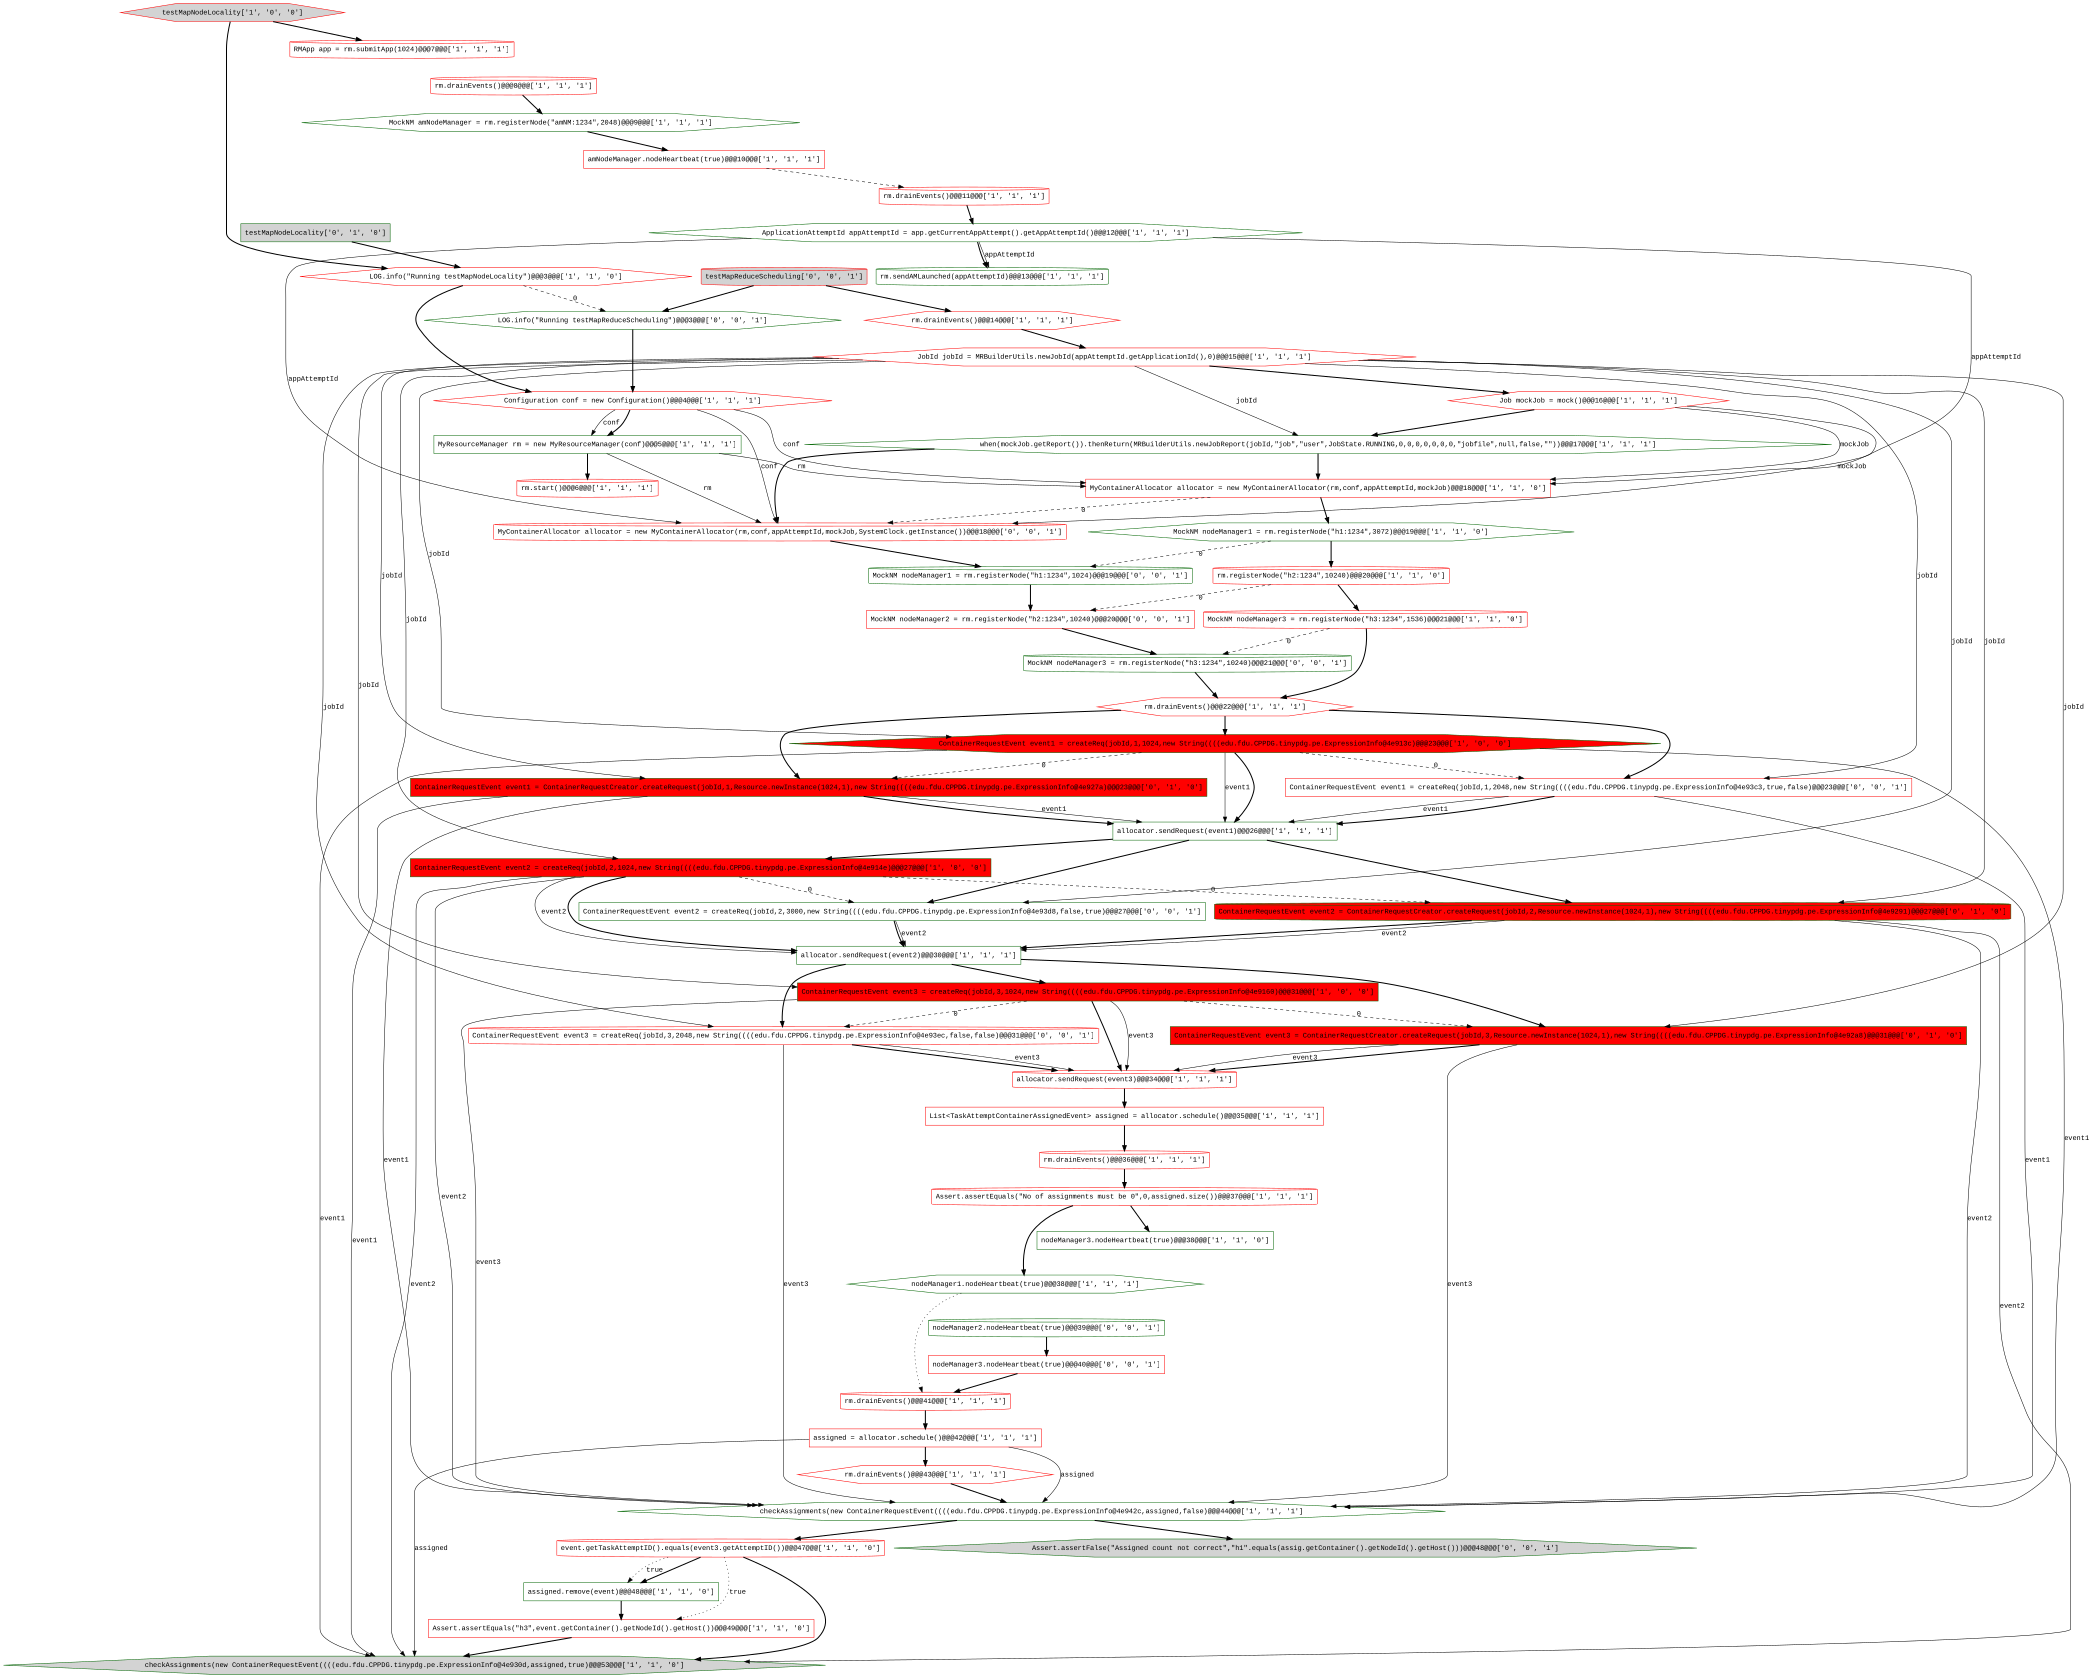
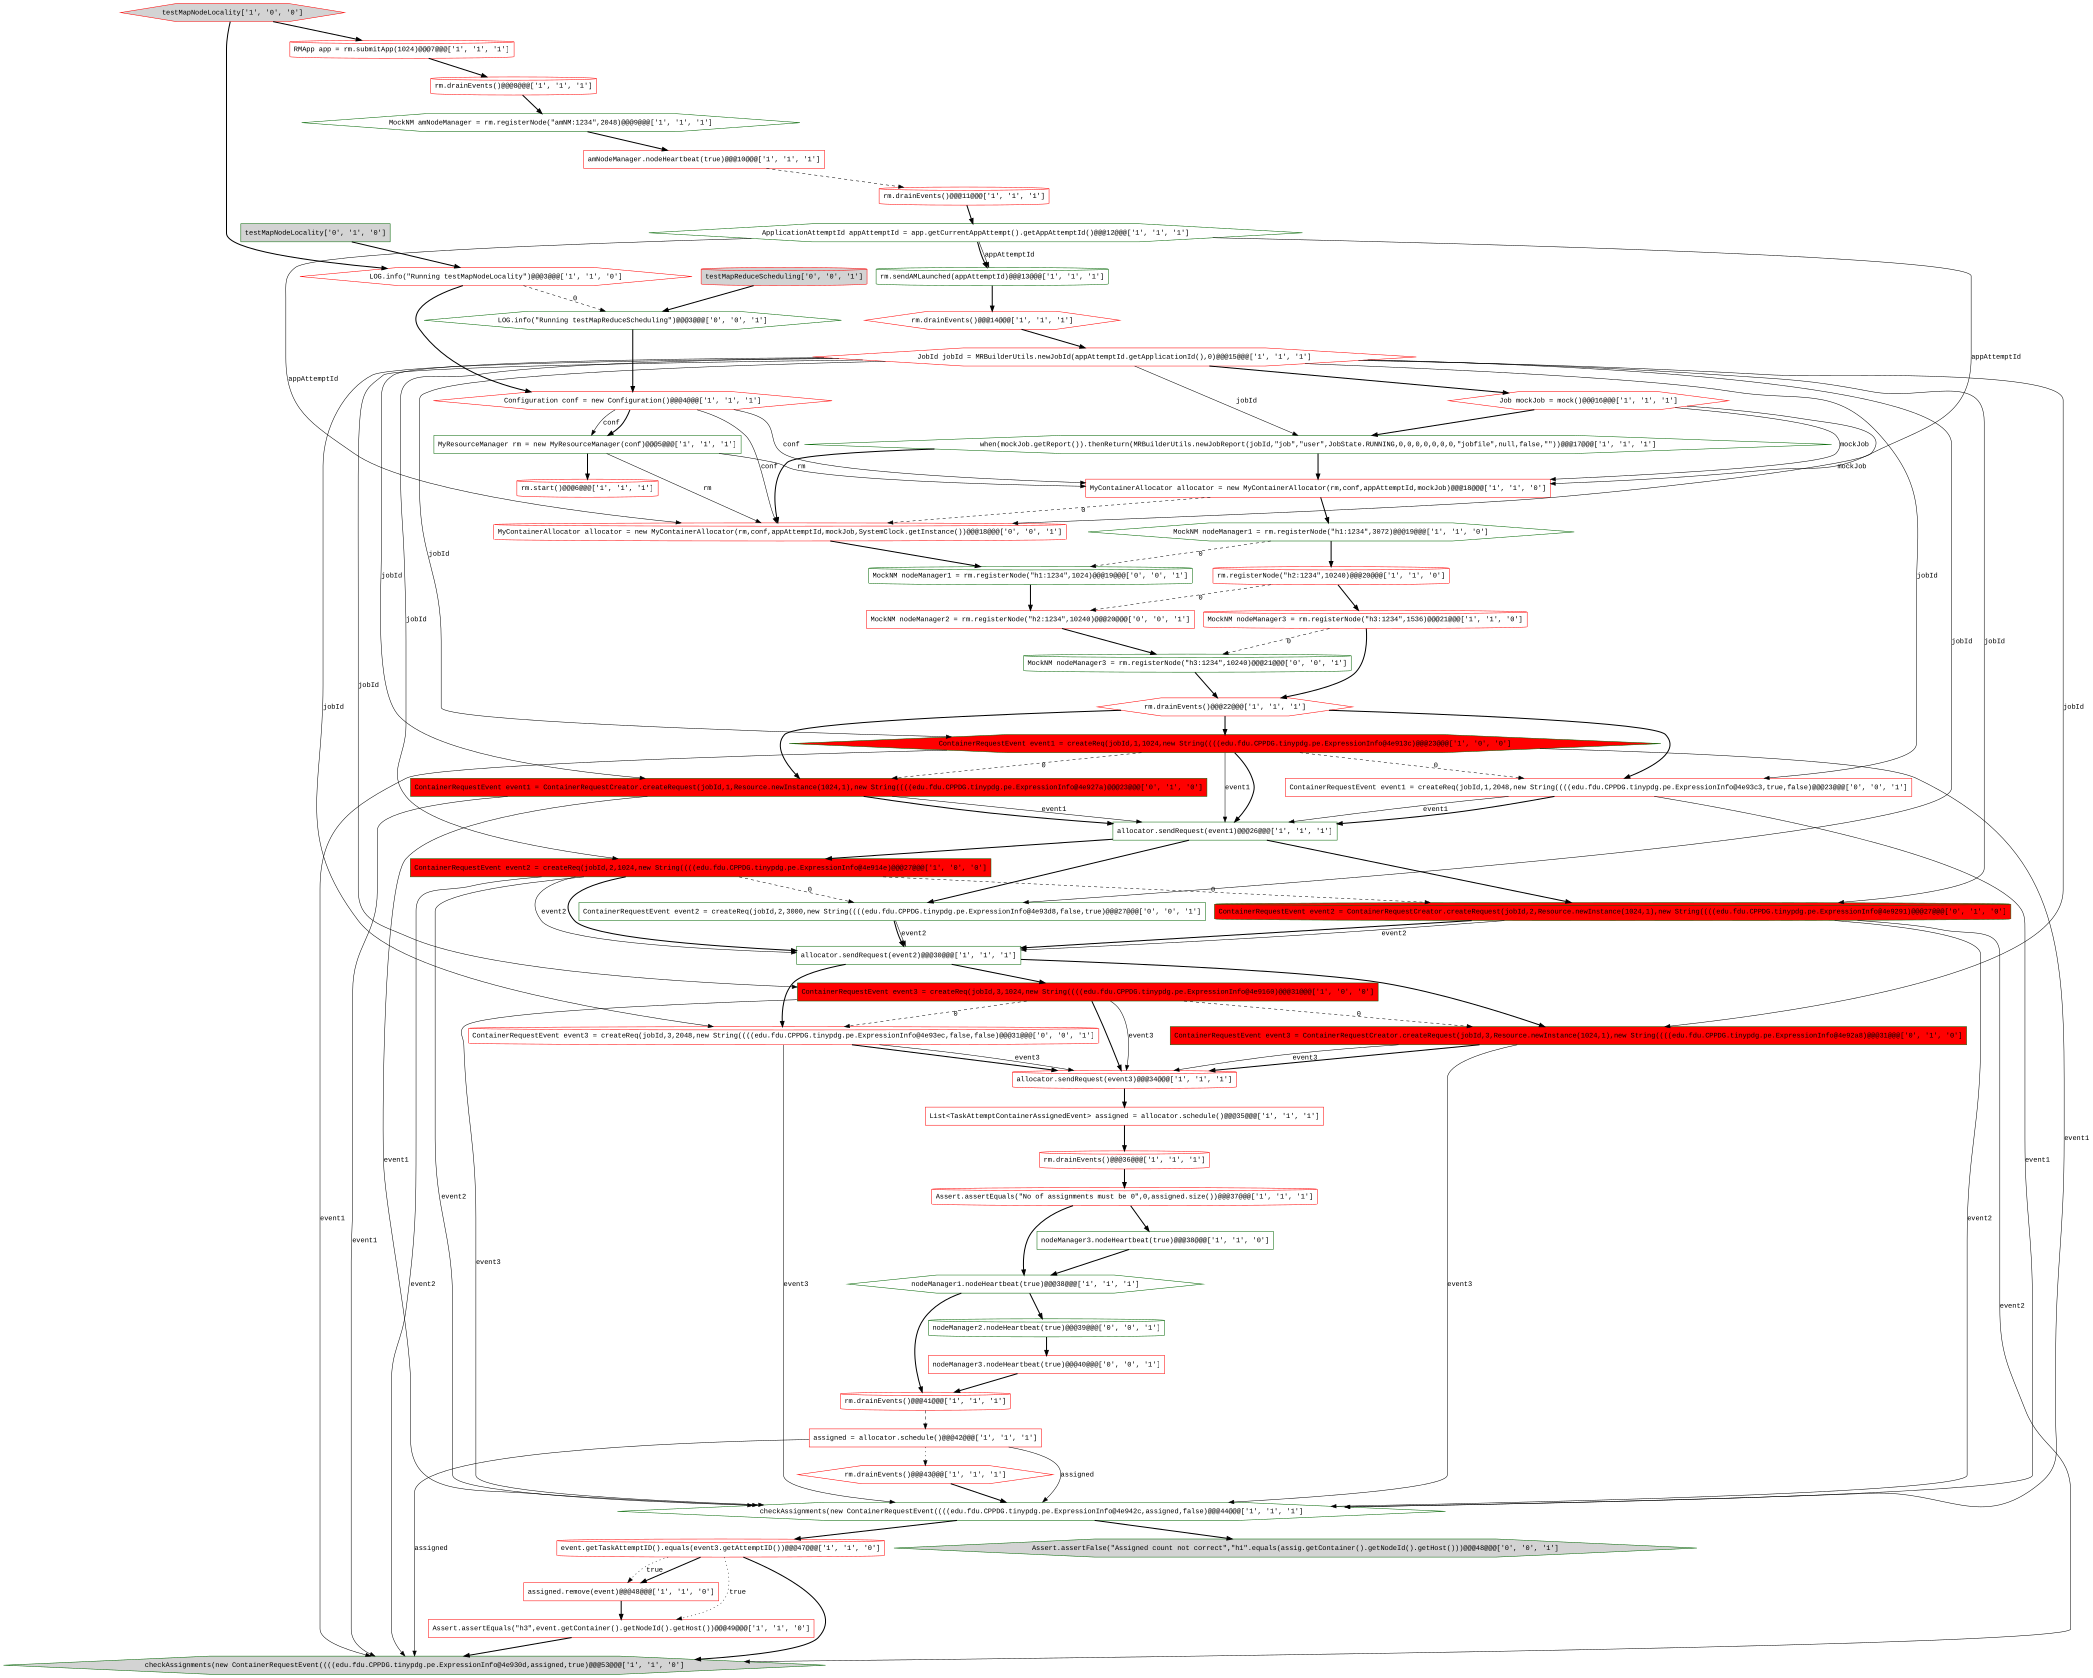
edge "RMApp app = rm.submitApp(1024)@@@7@@@['1', '1', '1']" -> "rm.drainEvents()@@@8@@@['1', '1', '1']": added
edge "testMapReduceScheduling['0', '0', '1']" -> "rm.drainEvents()@@@14@@@['1', '1', '1']": now "rm.sendAMLaunched(appAttemptId)@@@13@@@['1', '1', '1']" -> "rm.drainEvents()@@@14@@@['1', '1', '1']"
edge "nodeManager3.nodeHeartbeat(true)@@@38@@@['1', '1', '0']" -> "nodeManager1.nodeHeartbeat(true)@@@38@@@['1', '1', '1']": added
edge "nodeManager1.nodeHeartbeat(true)@@@38@@@['1', '1', '1']" -> "nodeManager2.nodeHeartbeat(true)@@@39@@@['0', '0', '1']": added
edge "nodeManager1.nodeHeartbeat(true)@@@38@@@['1', '1', '1']" -> "rm.drainEvents()@@@41@@@['1', '1', '1']": style dotted -> bold
edge "rm.drainEvents()@@@41@@@['1', '1', '1']" -> "assigned = allocator.schedule()@@@42@@@['1', '1', '1']": style bold -> dashed
edge "assigned = allocator.schedule()@@@42@@@['1', '1', '1']" -> "rm.drainEvents()@@@43@@@['1', '1', '1']": style bold -> dotted
node "assigned.remove(event)@@@48@@@['1', '1', '0']": color darkgreen -> red
